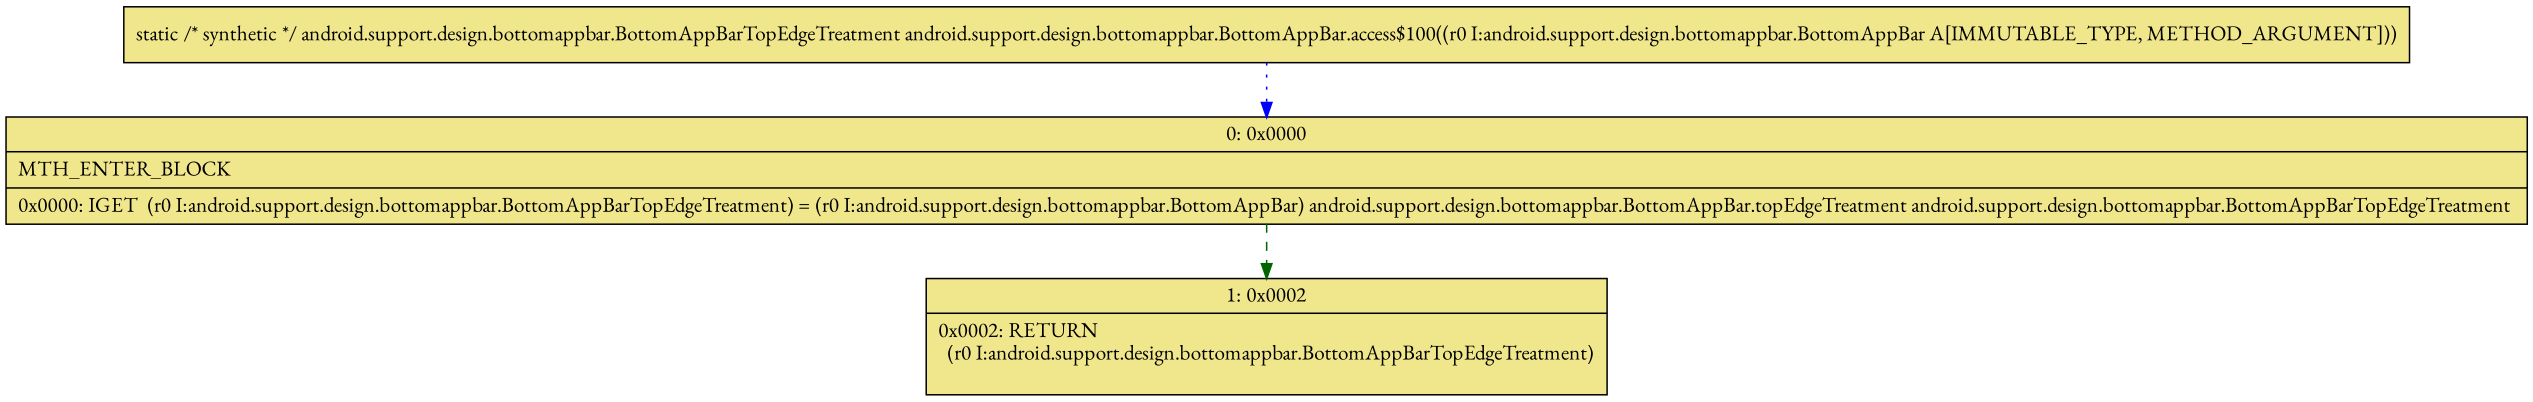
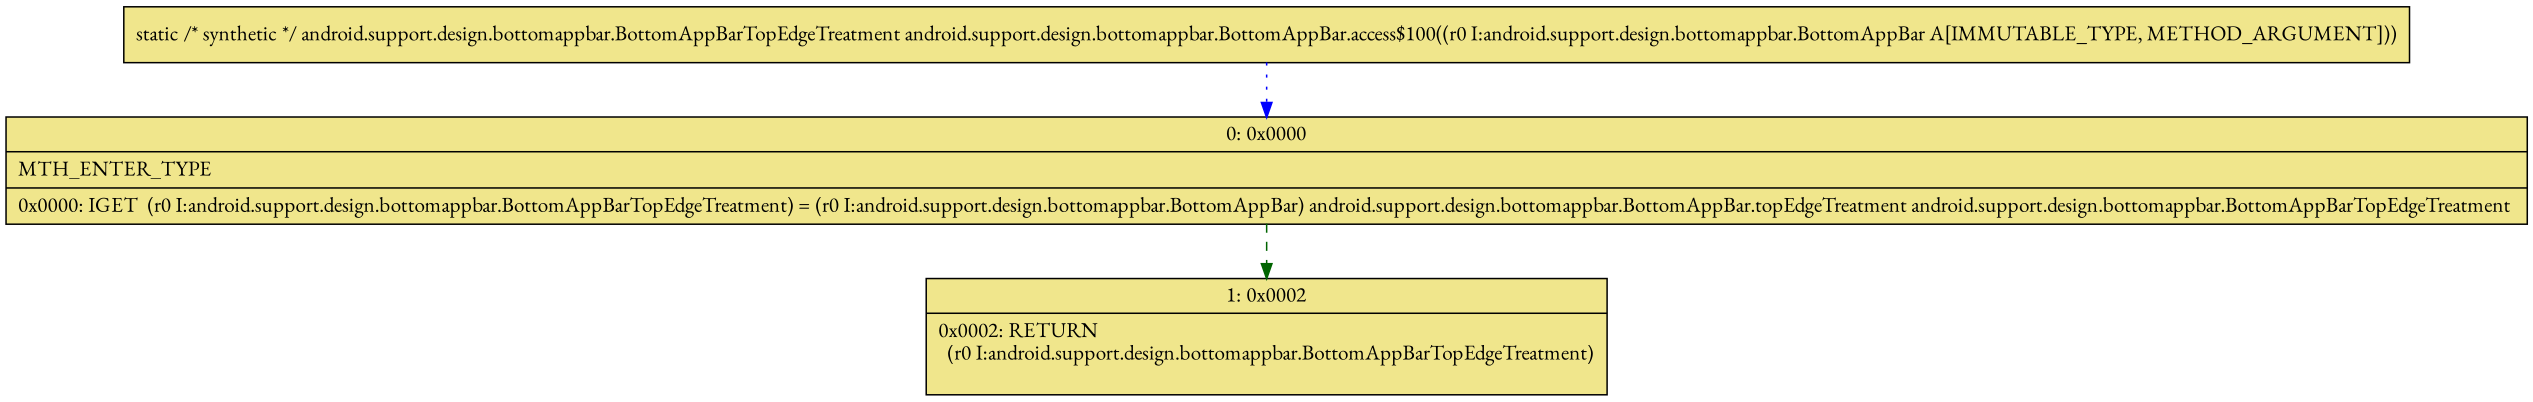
node "0: 0x0000": text "MTH_ENTER_BLOCK" -> "MTH_ENTER_TYPE"
